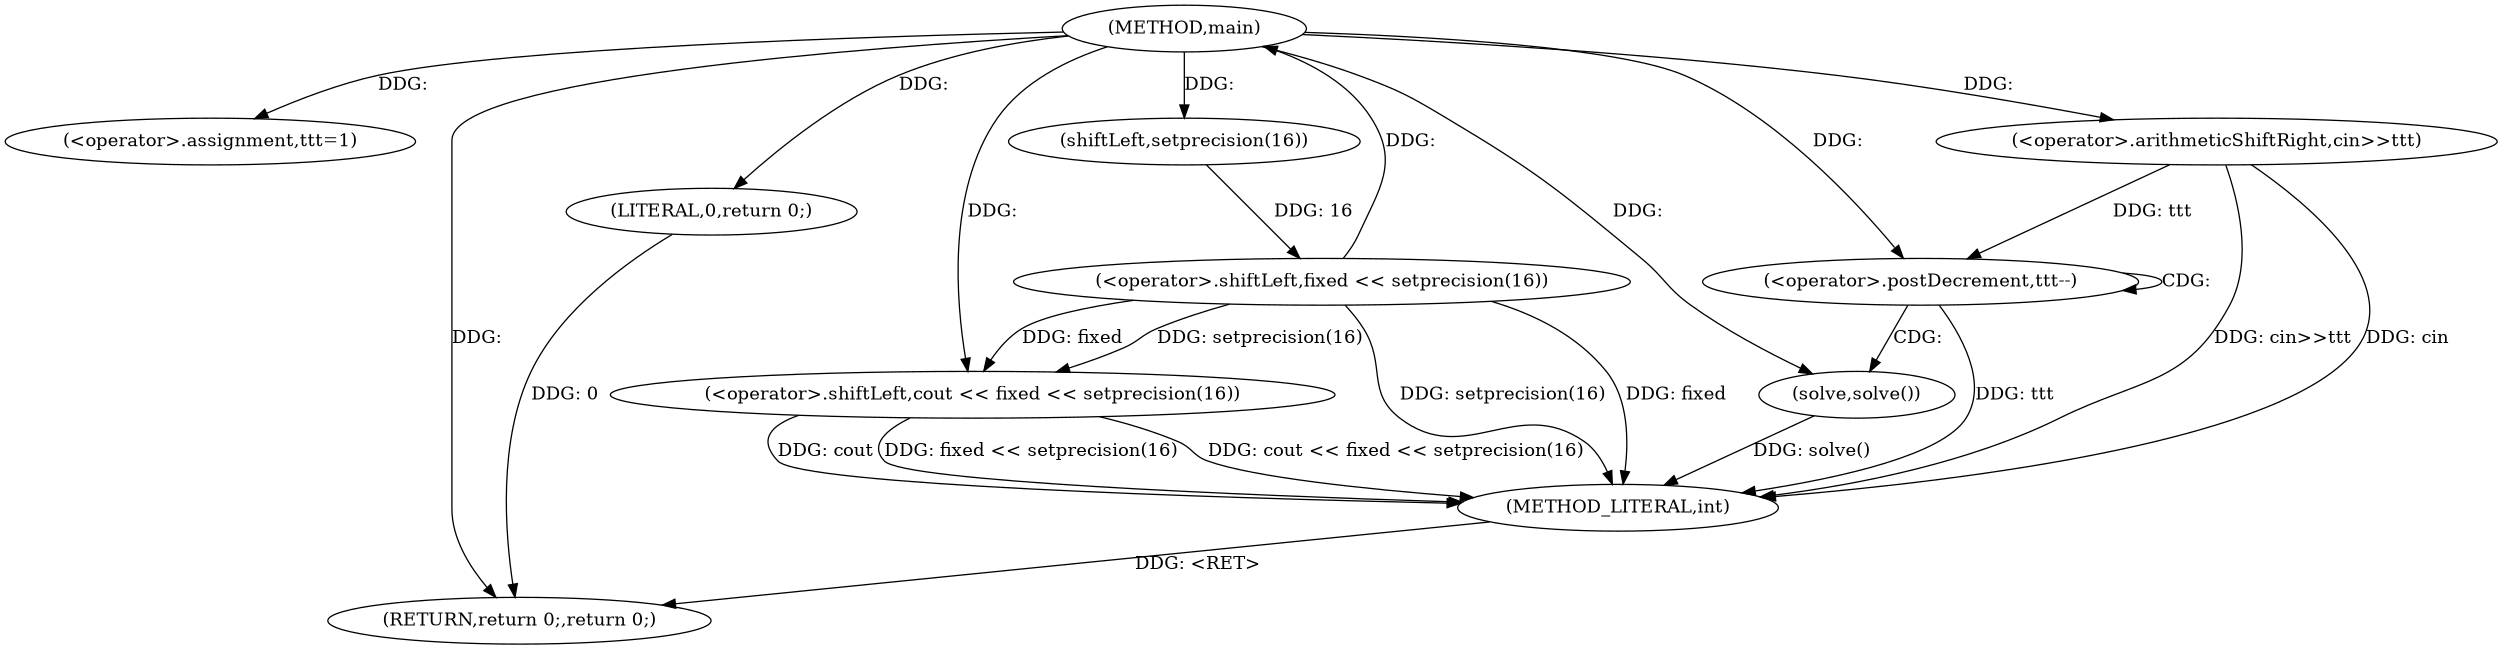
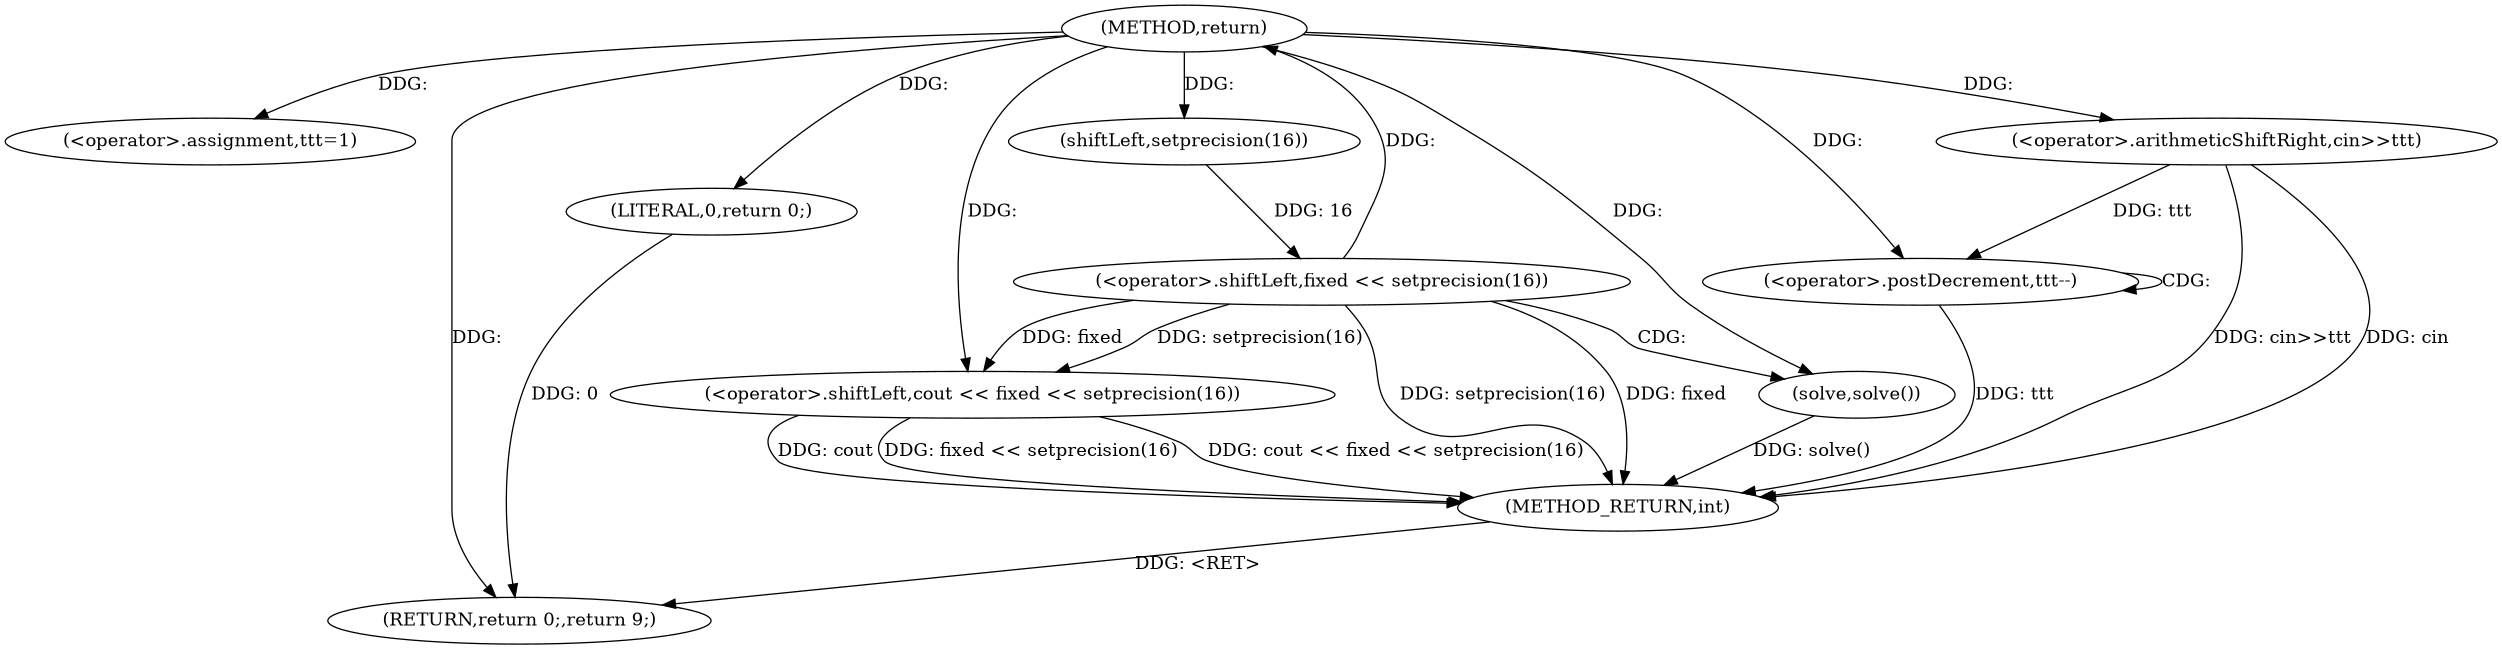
node "(METHOD,main)": label "(METHOD,main)" -> "(METHOD,return)"
edge "(<operator>.postDecrement,ttt--)" -> "(solve,solve())": now "(<operator>.shiftLeft,fixed << setprecision(16))" -> "(solve,solve())"
node "(METHOD_LITERAL,int)": label "(METHOD_LITERAL,int)" -> "(METHOD_RETURN,int)"
node "(RETURN,return 0;,return 0;)": label "(RETURN,return 0;,return 0;)" -> "(RETURN,return 0;,return 9;)"
